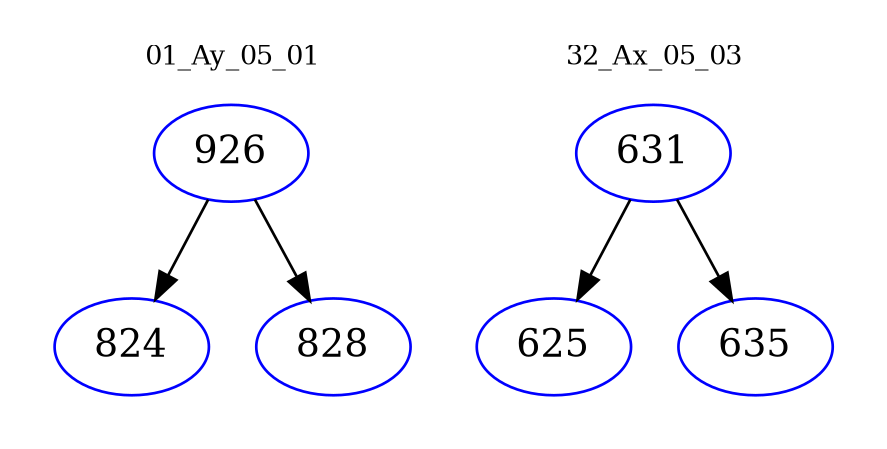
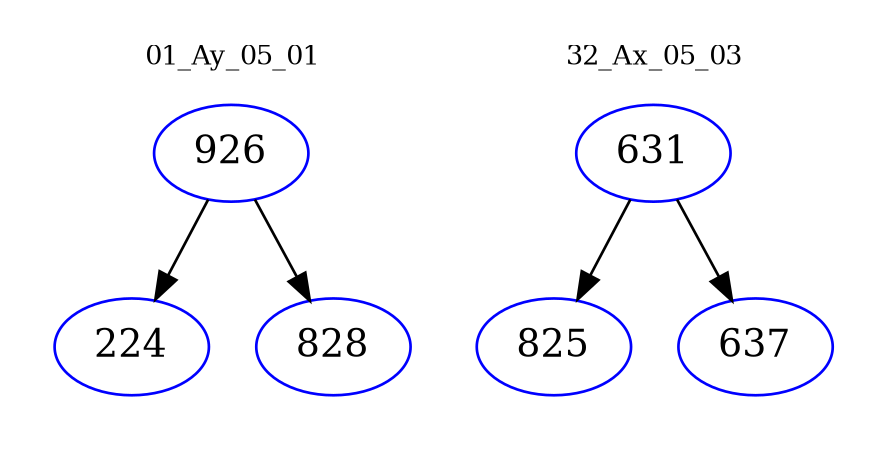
node "824": label "824" -> "224"
node "625": label "625" -> "825"
node "635": label "635" -> "637"
